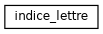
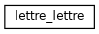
node "indice_lettre": label "indice_lettre" -> "lettre_lettre"
